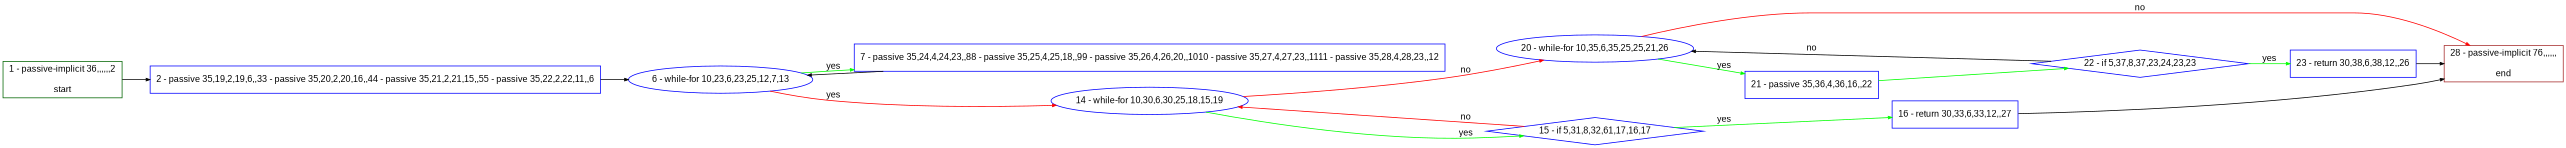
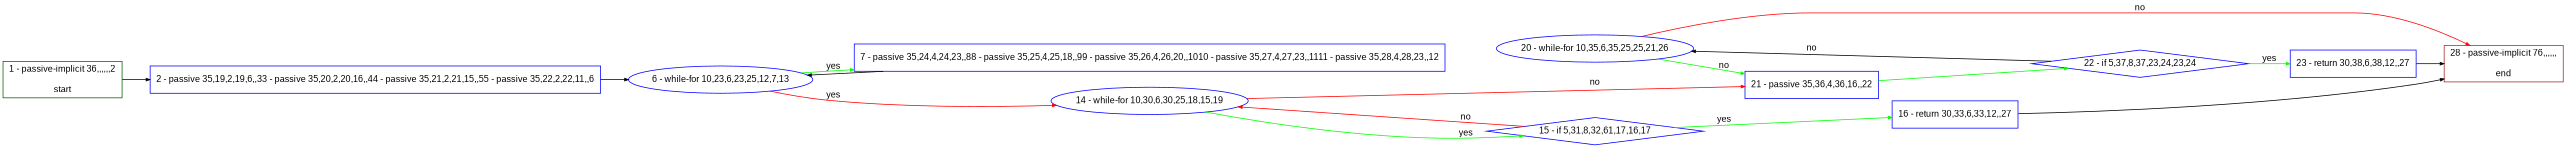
node "22 - if 5,37,8,37,23,24,23,23": label "22 - if 5,37,8,37,23,24,23,23" -> "22 - if 5,37,8,37,23,24,23,24"
node "23 - return 30,38,6,38,12,,26": label "23 - return 30,38,6,38,12,,26" -> "23 - return 30,38,6,38,12,,27"
edge "20 - while-for 10,35,6,35,25,25,21,26" -> "21 - passive 35,36,4,36,16,,22": label "yes" -> "no"
edge "14 - while-for 10,30,6,30,25,18,15,19" -> "20 - while-for 10,35,6,35,25,25,21,26": now "14 - while-for 10,30,6,30,25,18,15,19" -> "21 - passive 35,36,4,36,16,,22"
